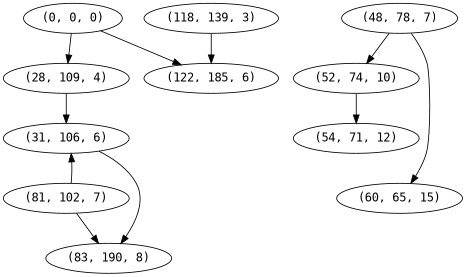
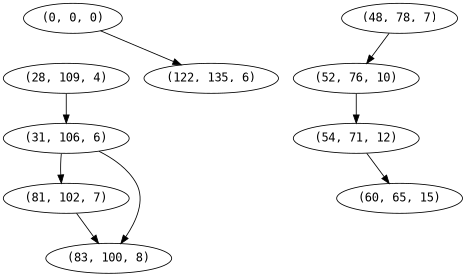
node "(118, 139, 3)": removed
edge "(0, 0, 0)" -> "(28, 109, 4)": removed
node "(122, 185, 6)": label "(122, 185, 6)" -> "(122, 135, 6)"
node "(52, 74, 10)": label "(52, 74, 10)" -> "(52, 76, 10)"
edge "(48, 78, 7)" -> "(60, 65, 15)": now "(54, 71, 12)" -> "(60, 65, 15)"
edge "(81, 102, 7)" -> "(31, 106, 6)": reversed
node "(83, 190, 8)": label "(83, 190, 8)" -> "(83, 100, 8)"
